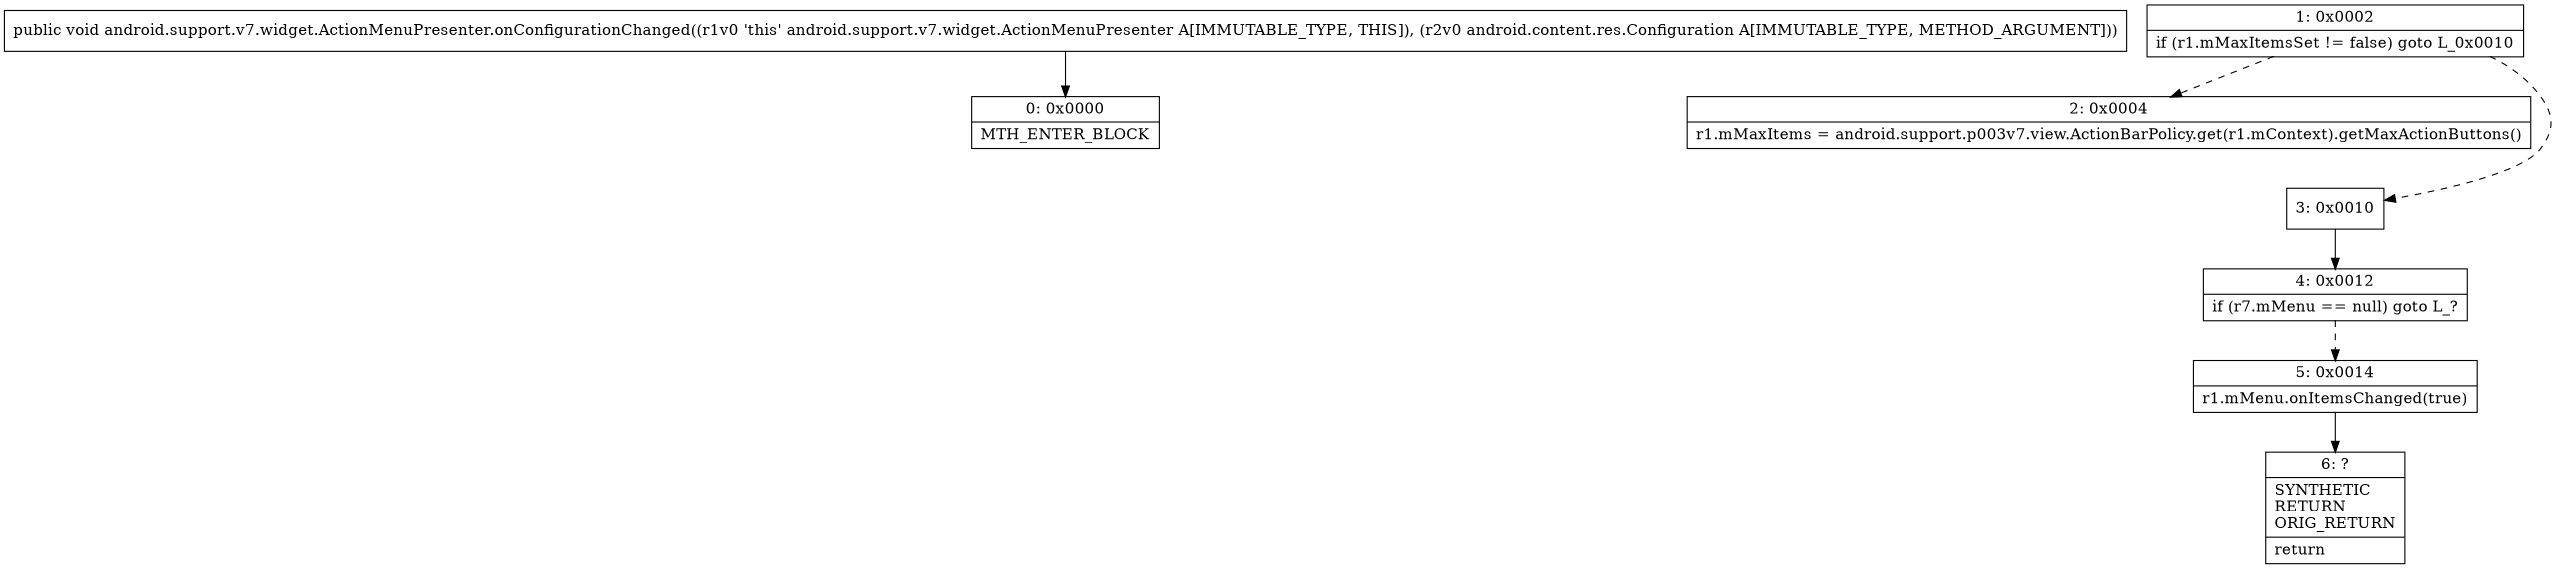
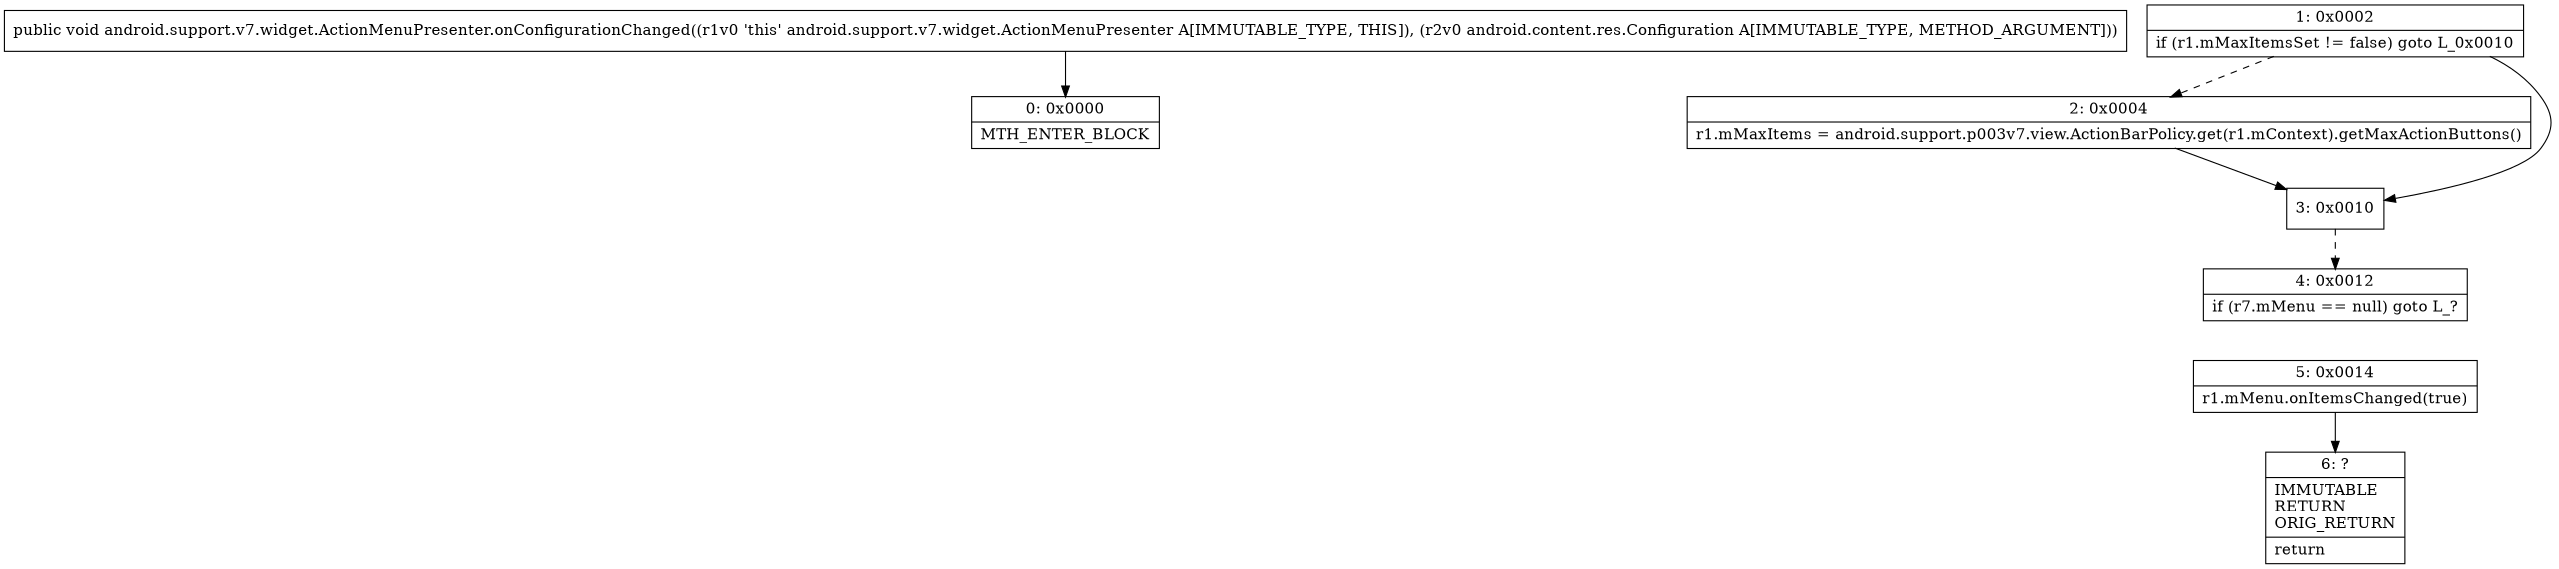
edge "1: 0x0002" -> "3: 0x0010": style dashed -> solid
edge "2: 0x0004" -> "3: 0x0010": added
edge "3: 0x0010" -> "4: 0x0012": style solid -> dashed
edge "4: 0x0012" -> "5: 0x0014": removed
node "6: ?": text "SYNTHETIC" -> "IMMUTABLE"
